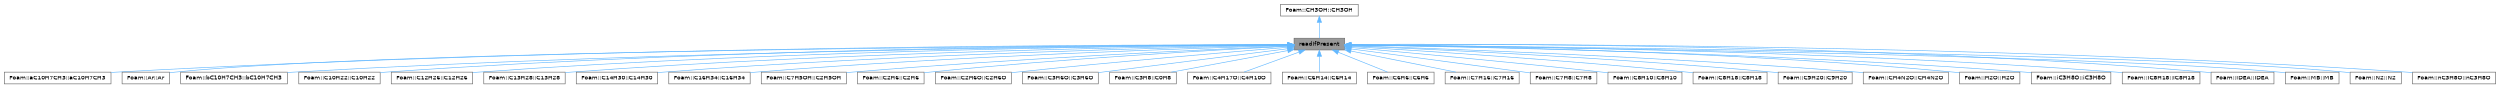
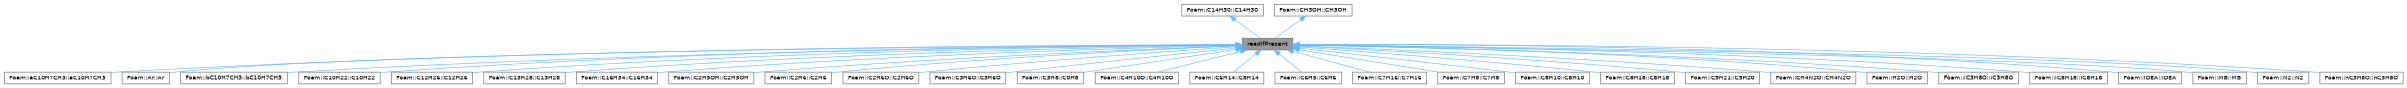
edge "Foam::C14H30::C14H30" -> "readIfPresent": reversed
node "Foam::C7H5OH::C2H5OH": label "Foam::C7H5OH::C2H5OH" -> "Foam::C2H5OH::C2H5OH"
node "Foam::C4H17O::C4H10O": label "Foam::C4H17O::C4H10O" -> "Foam::C4H10O::C4H10O"
node "Foam::C6H14::C6H14": label "Foam::C6H14::C6H14" -> "Foam::C6H14::C8H14"
node "Foam::C6H6::C6H6": label "Foam::C6H6::C6H6" -> "Foam::C6H5::C6H6"
node "Foam::C9H20::C9H20": label "Foam::C9H20::C9H20" -> "Foam::C9H21::C9H20"
